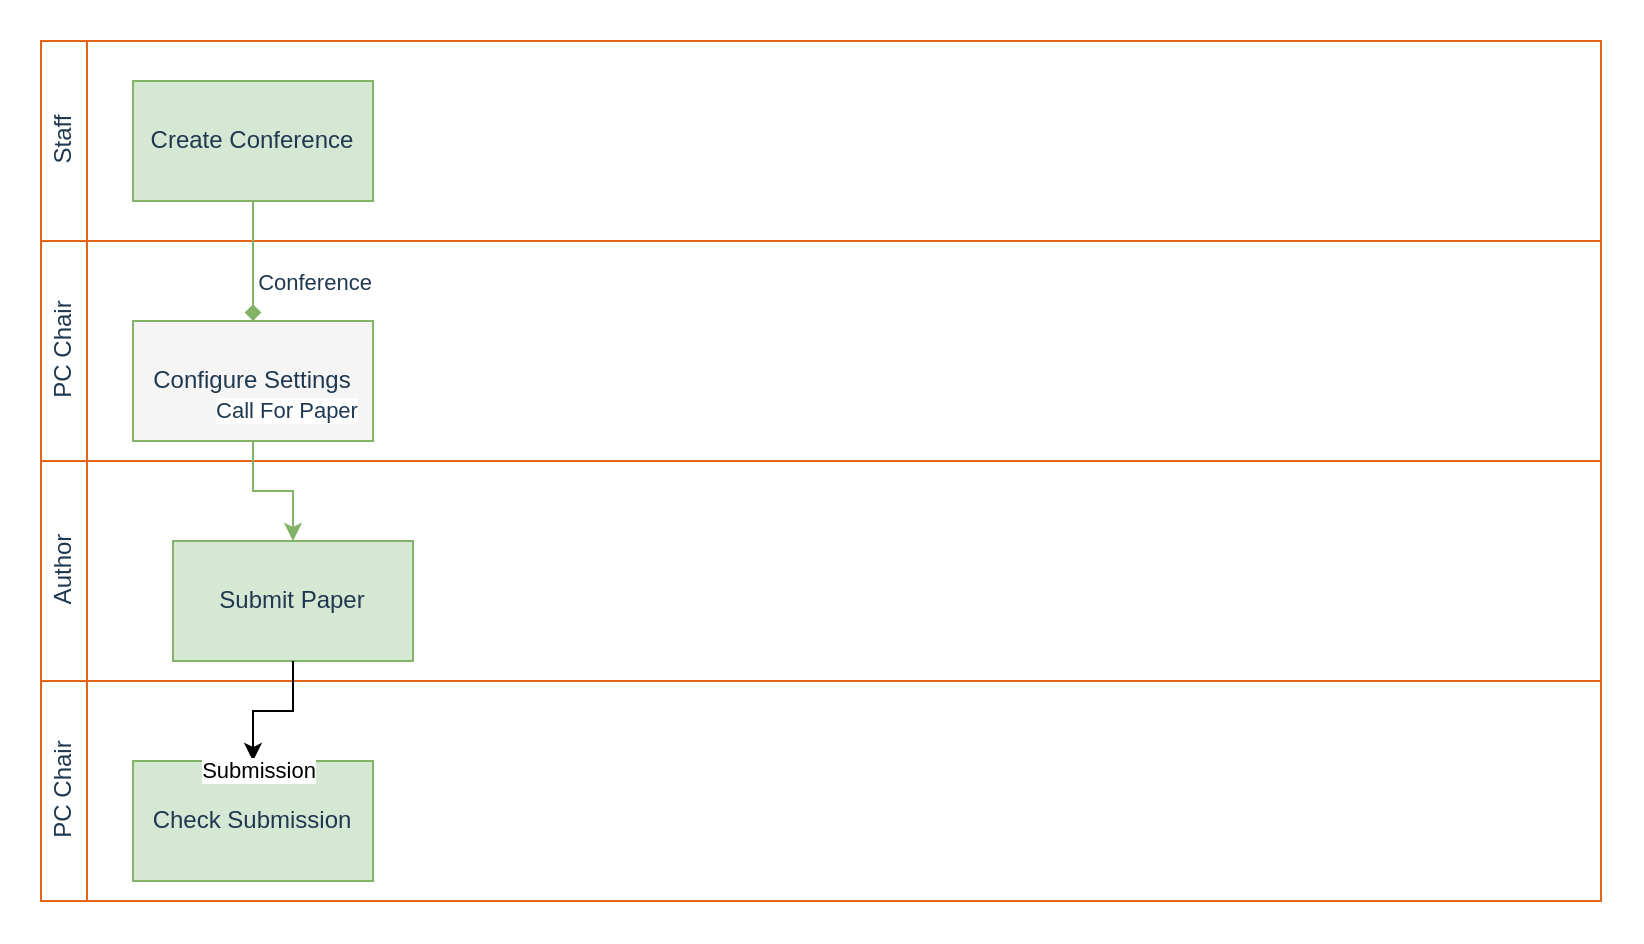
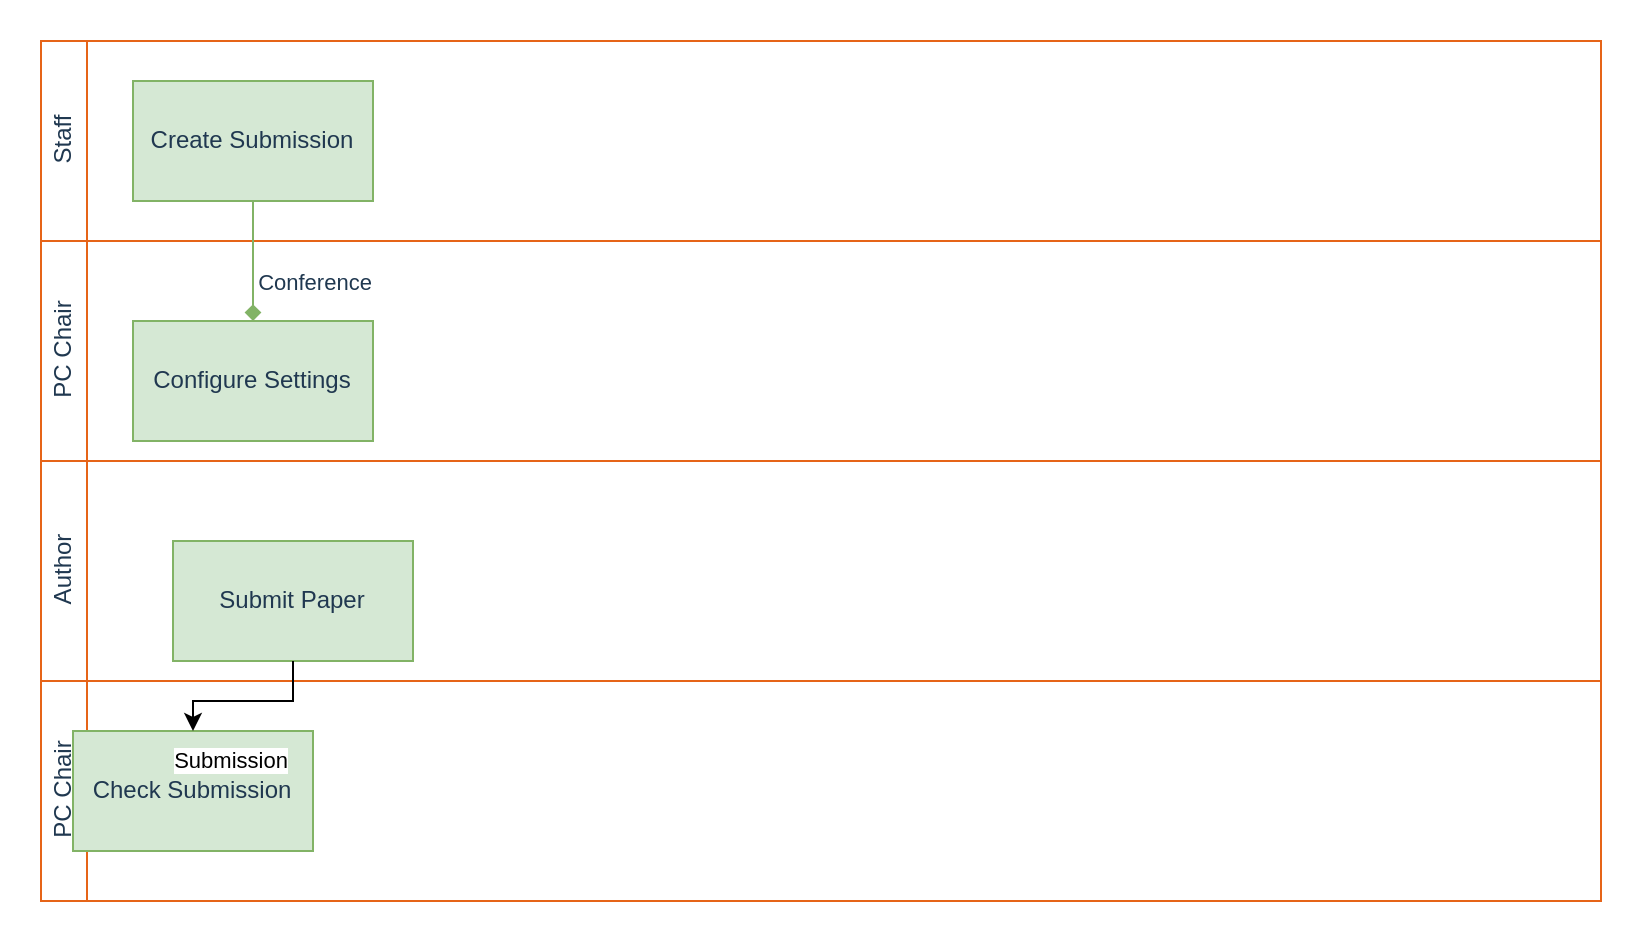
node "Create Conference": label "Create Conference" -> "Create Submission"
node "Configure Settings": fillcolor #f5f5f5 -> #d5e8d4
edge "Configure Settings" -> "Submit Paper": removed, label "Call For Paper"
node "Check Submission": moved (253, 821) -> (193, 791)
